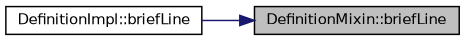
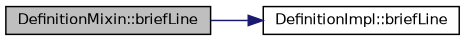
edge "DefinitionImpl::briefLine" -> "DefinitionMixin::briefLine": reversed
